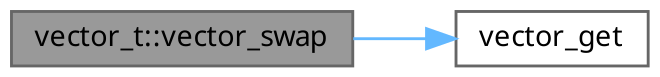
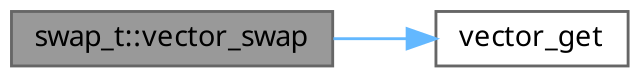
node "vector_t::vector_swap": label "vector_t::vector_swap" -> "swap_t::vector_swap"
